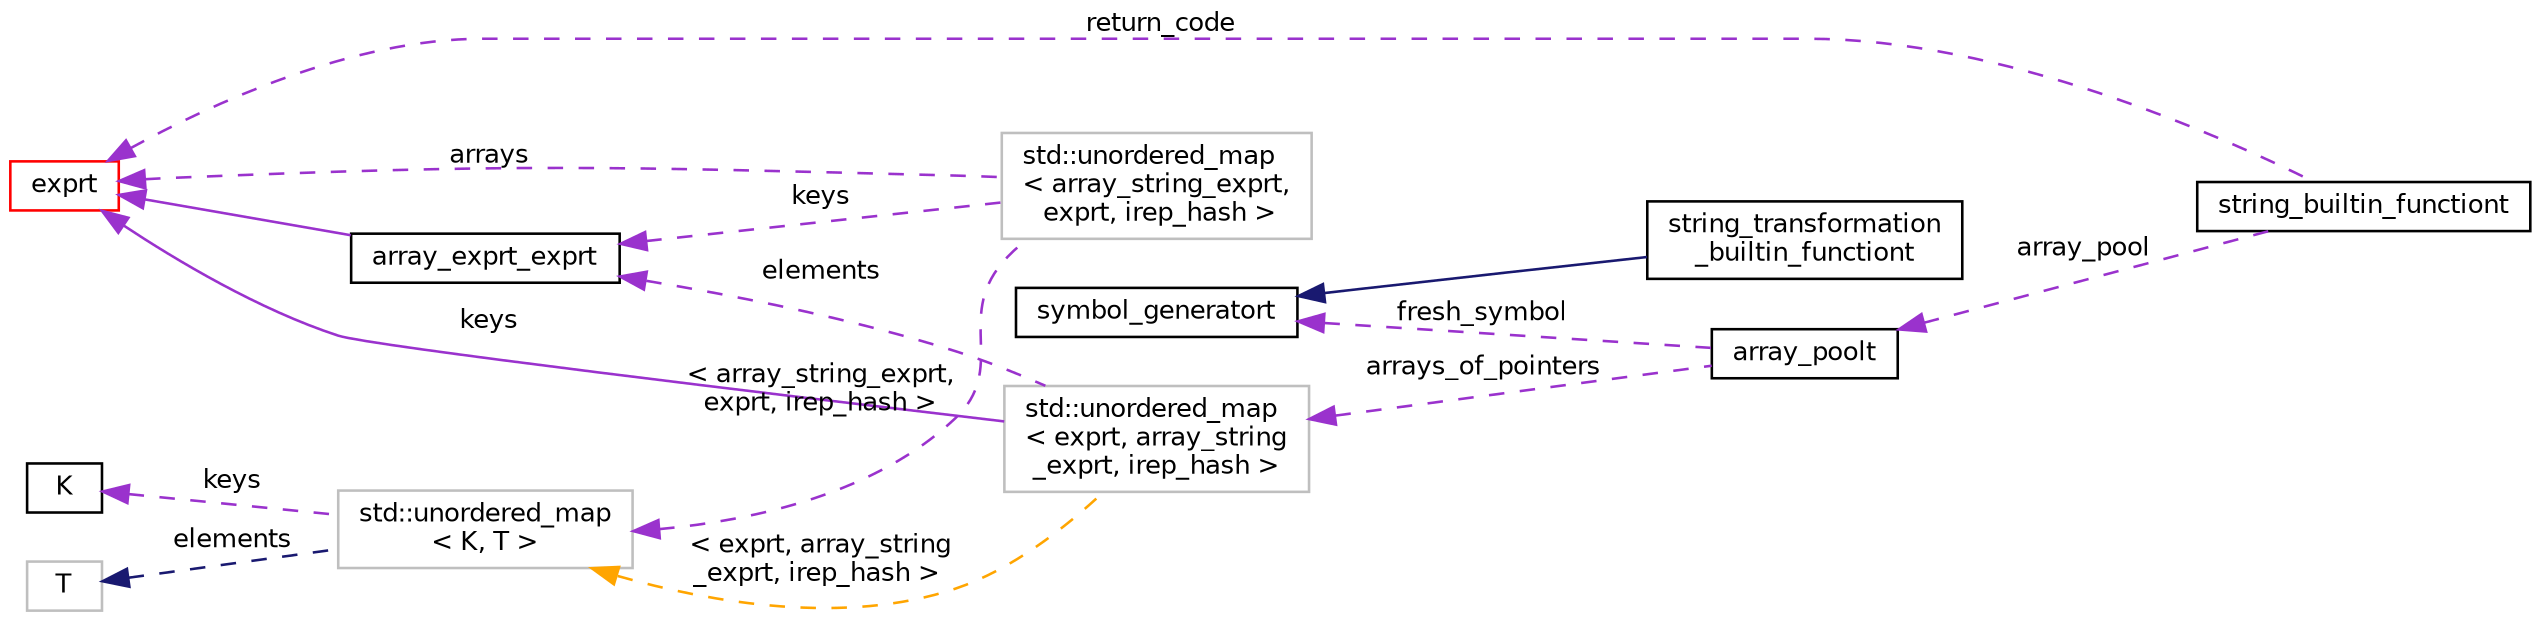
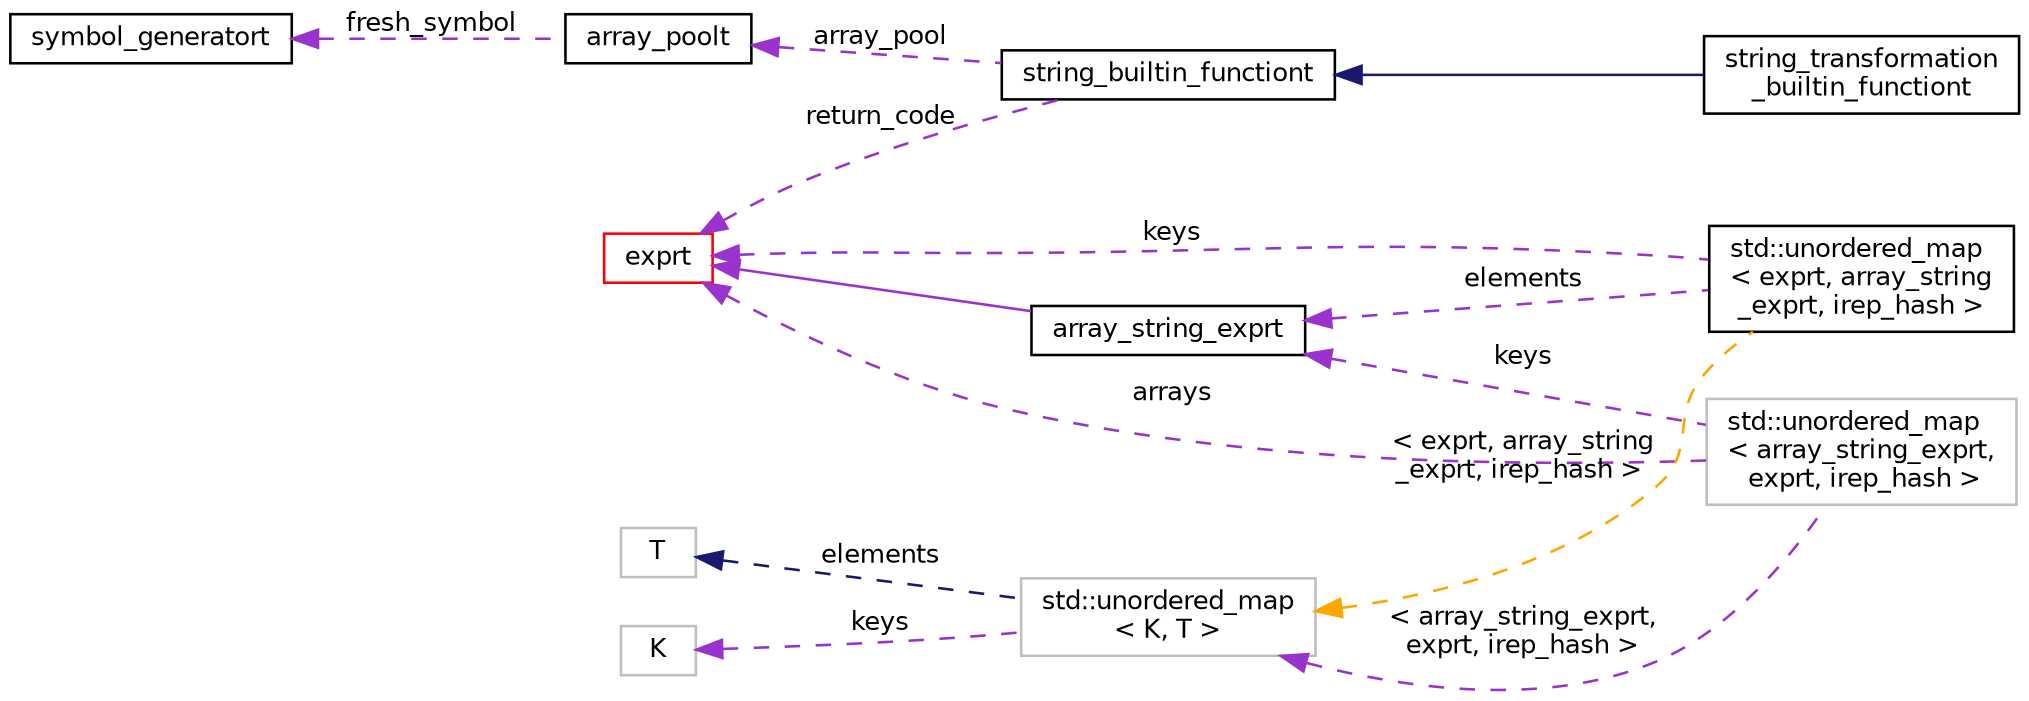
node "array_exprt_exprt": label "array_exprt_exprt" -> "array_string_exprt"
edge "string_transformation _builtin_functiont" -> "symbol_generatort": now "string_transformation _builtin_functiont" -> "string_builtin_functiont"
edge "std::unordered_map < exprt, array_string _exprt, irep_hash >" -> "exprt": style solid -> dashed
edge "array_poolt" -> "std::unordered_map < exprt, array_string _exprt, irep_hash >": removed, label "arrays_of_pointers"
node "std::unordered_map < exprt, array_string _exprt, irep_hash >": color grey75 -> black
node "K": color black -> grey75
